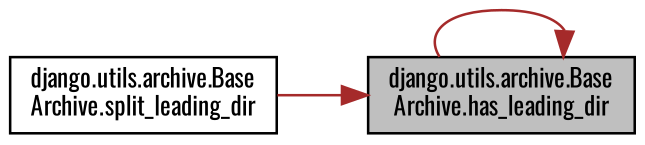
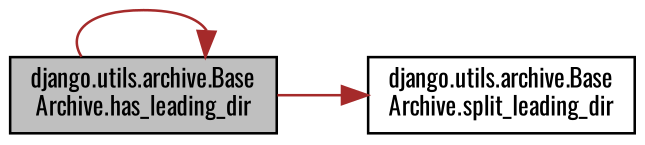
edge "django.utils.archive.Base Archive.split_leading_dir" -> "django.utils.archive.Base Archive.has_leading_dir": reversed
